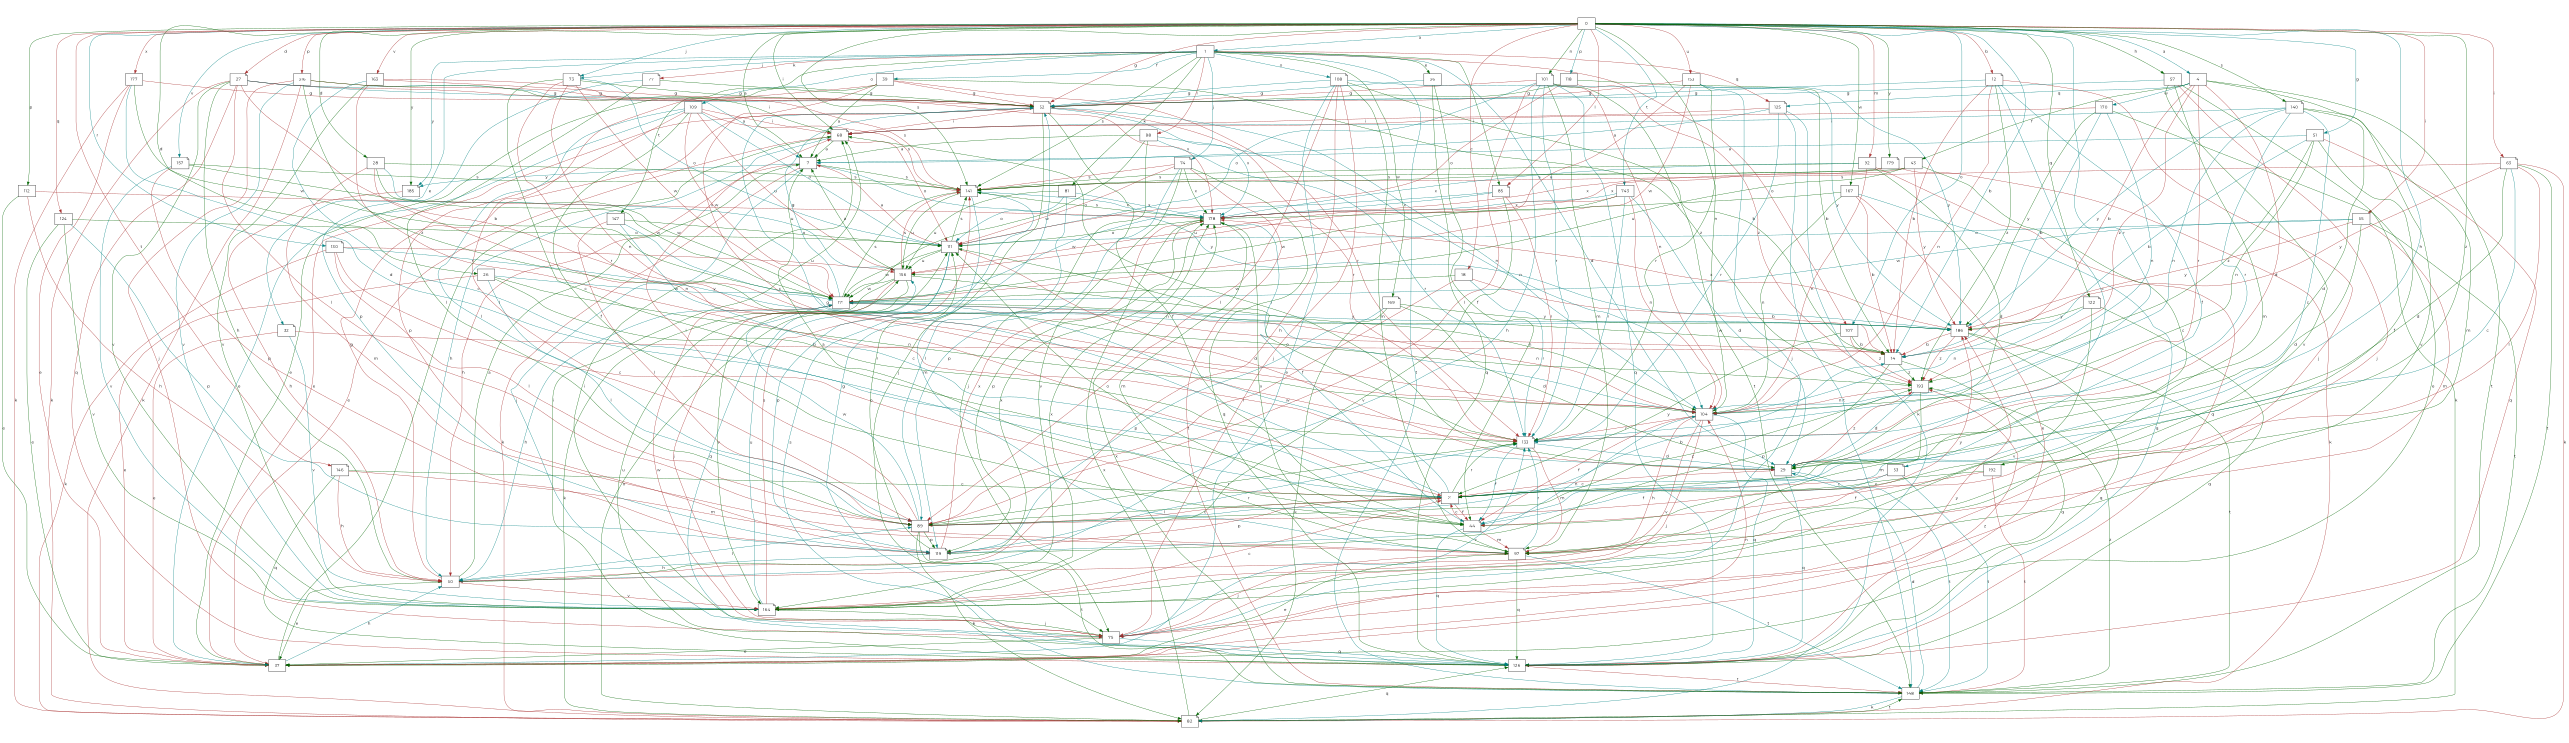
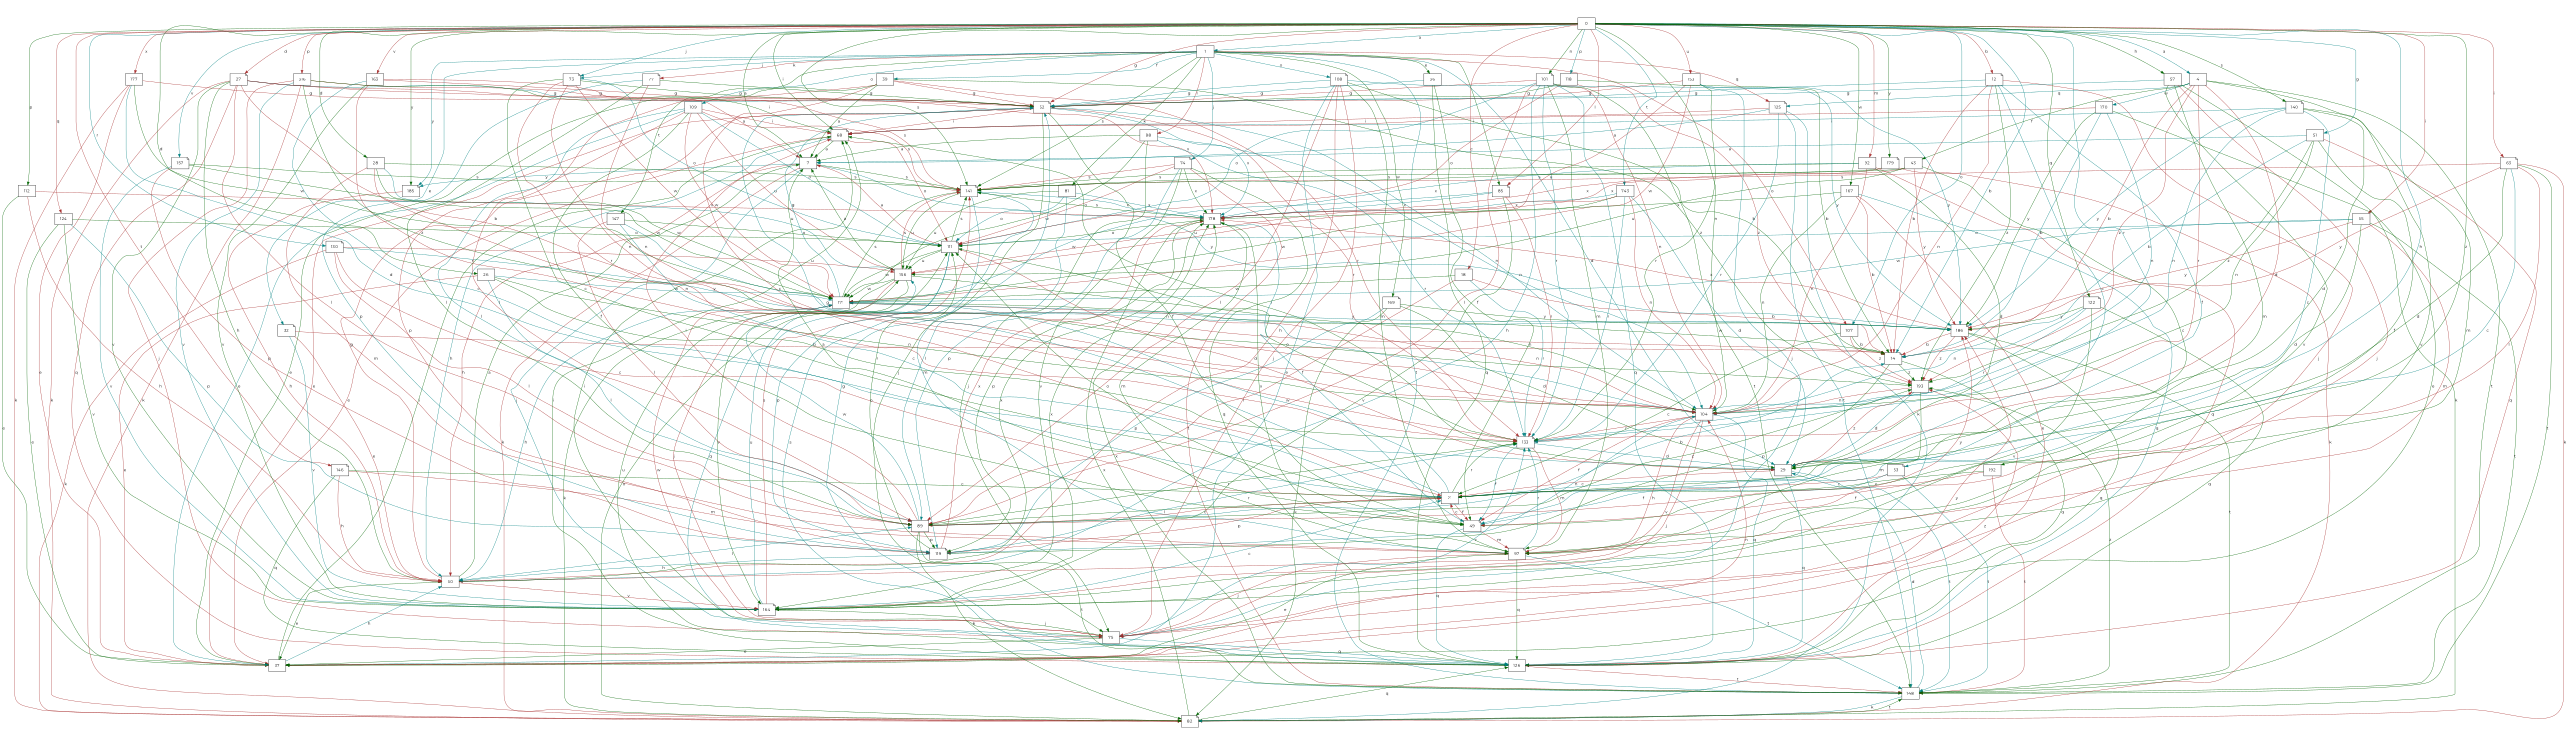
edge "27" -> "7": color teal -> brown
edge "77" -> "104": added, label "n"
edge "140" -> "133": now "122" -> "133"
edge "107" -> "21": label "y" -> "c"
edge "32" -> "37": now "32" -> "60"
node "44": label "44" -> "49"
edge "164" -> "21": color brown -> teal
